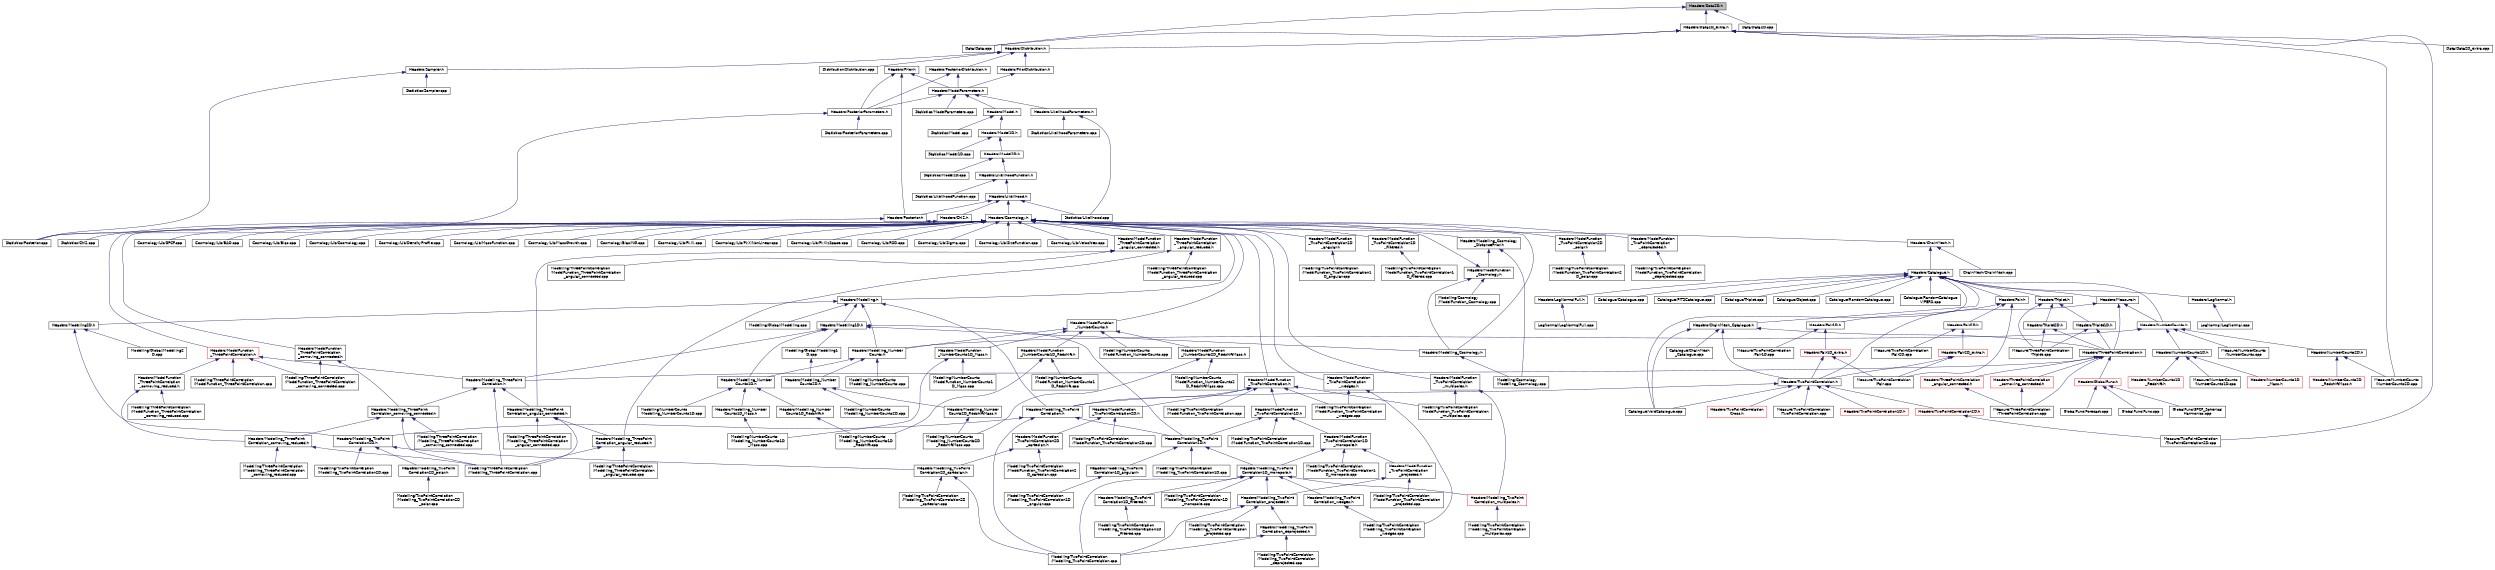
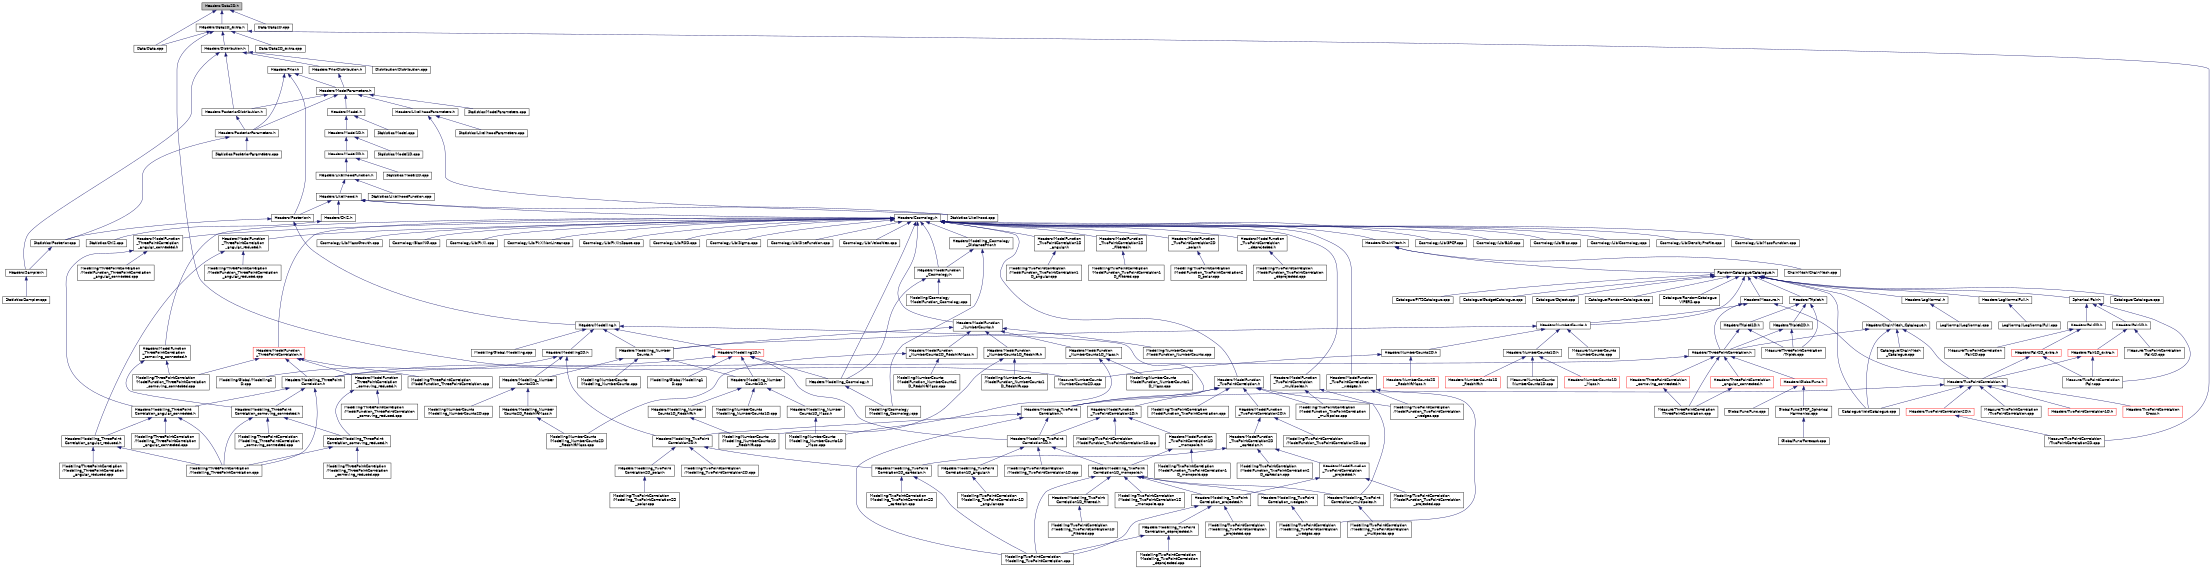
edge "Headers/ModelParameters.h" -> "Headers/PosteriorDistribution.h": reversed
edge "Statistics/Posterior.cpp" -> "Headers/Sampler.h": reversed
edge "Headers/Cosmology.h" -> "Headers/ModelFunction _Cosmology.h": reversed
node "Headers/Catalogue.h": label "Headers/Catalogue.h" -> "RandomCatalogue/Catalogue.h"
node "Catalogue/Triplet.cpp": label "Catalogue/Triplet.cpp" -> "Catalogue/GadgetCatalogue.cpp"
node "Headers/Pair.h": label "Headers/Pair.h" -> "Spherical/Pair.h"
node "Headers/Modelling1D.h": color black -> red
edge "Headers/Modelling_Number Counts2D.h" -> "Modelling/Global/Modelling1 D.cpp": now "Headers/Modelling_Number Counts2D.h" -> "Headers/Modelling2D.h"
edge "GlobalFunc/Forecast.cpp" -> "Headers/GlobalFunc.h": now "GlobalFunc/Forecast.cpp" -> "GlobalFunc/3PCF_Spherical Harmonics.cpp"
edge "Headers/ModelFunction _TwoPointCorrelation _projected.h" -> "Headers/ModelFunction _TwoPointCorrelation1D _monopole.h": now "Headers/ModelFunction _TwoPointCorrelation _projected.h" -> "Headers/ModelFunction _TwoPointCorrelation2D _cartesian.h"
node "Headers/Modelling_TwoPoint Correlation_multipoles.h": color red -> black
